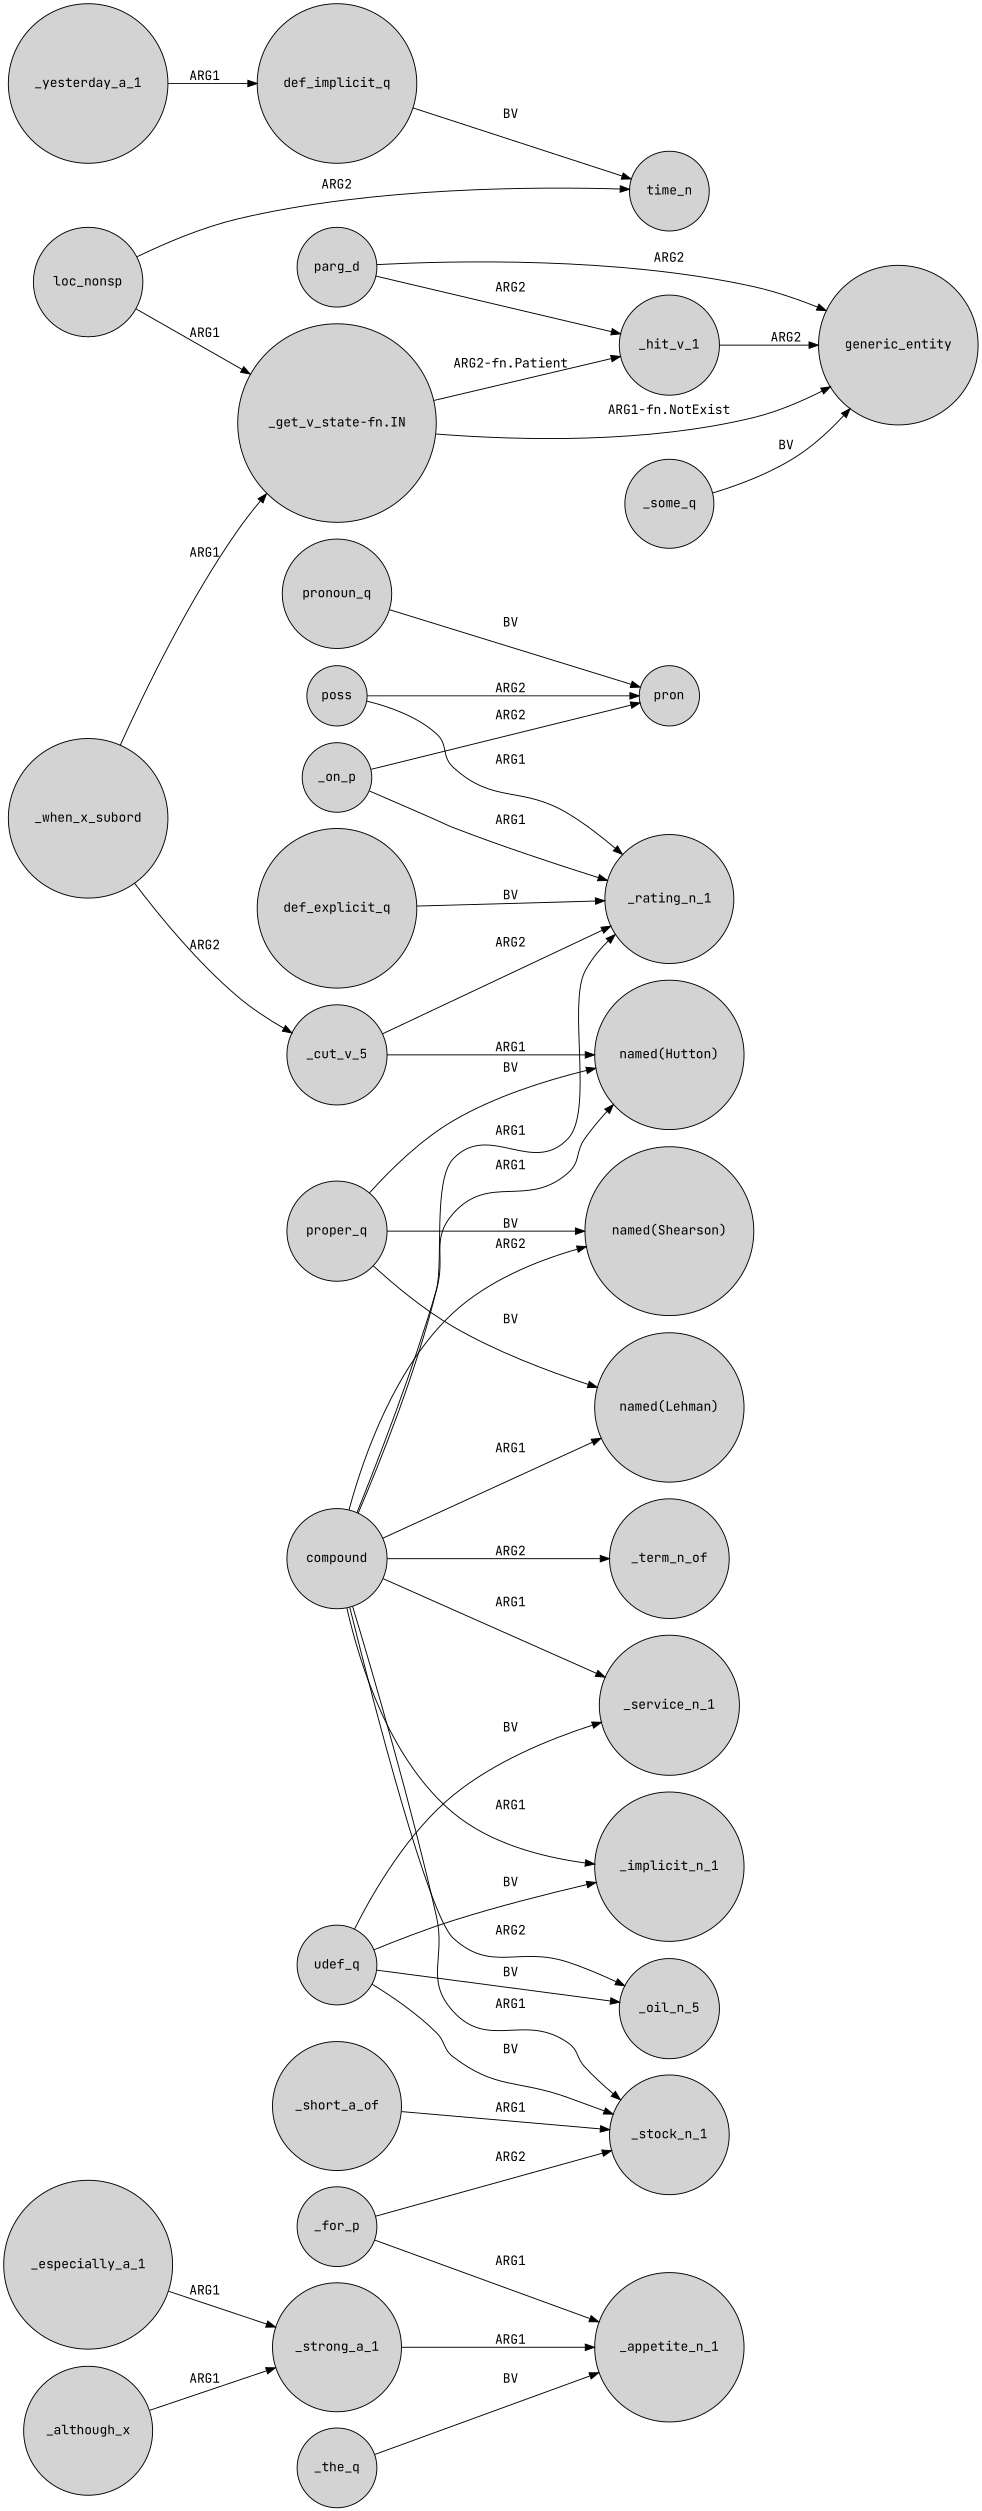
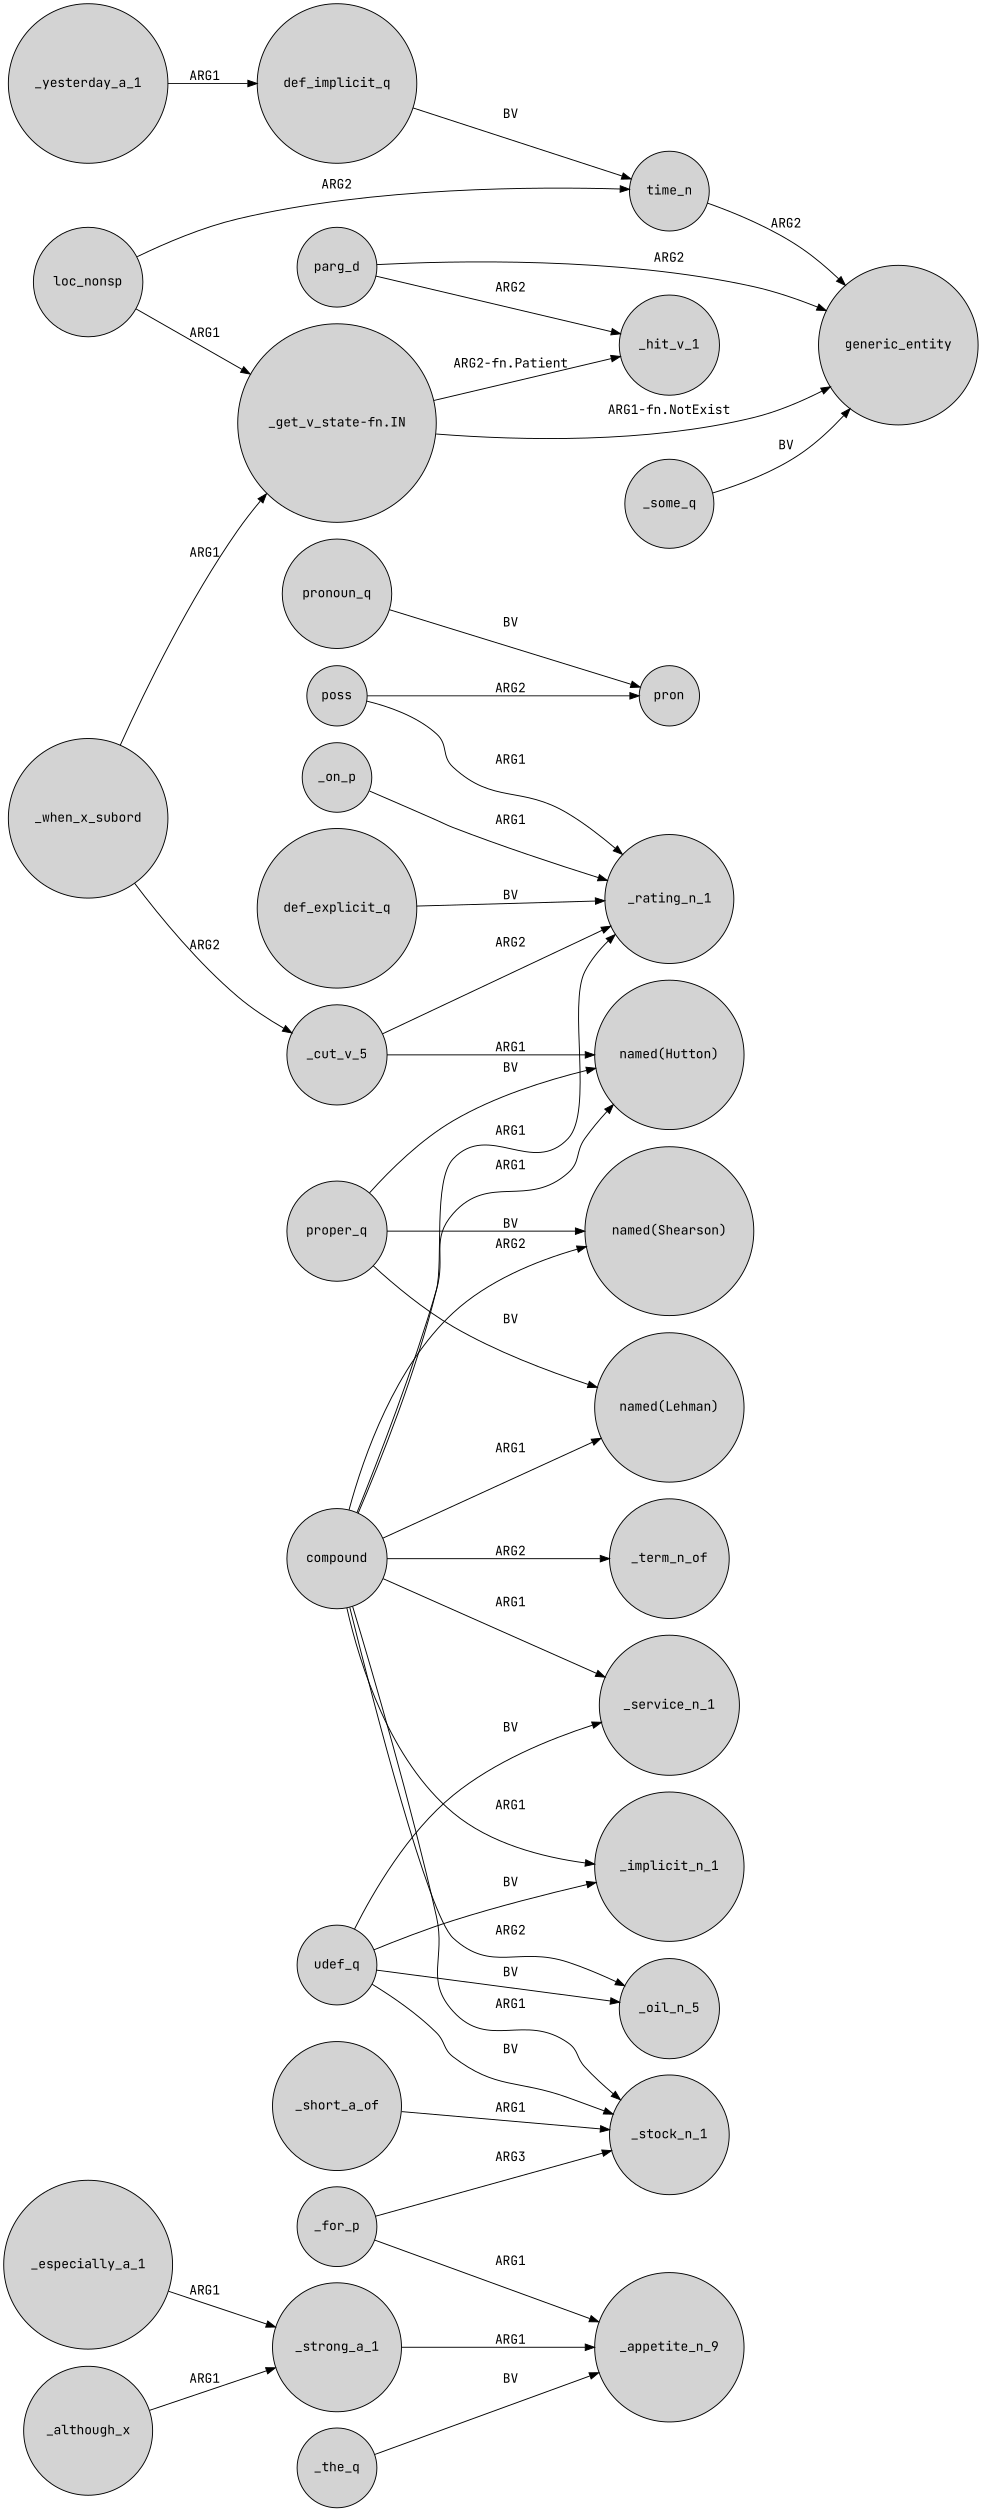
edge "_hit_v_1" -> "generic_entity": now "time_n" -> "generic_entity"
edge "_on_p" -> "pron": removed, label "ARG2"
edge "_for_p" -> "_stock_n_1": label "ARG2" -> "ARG3"
node "_appetite_n_1": label "_appetite_n_1" -> "_appetite_n_9"
